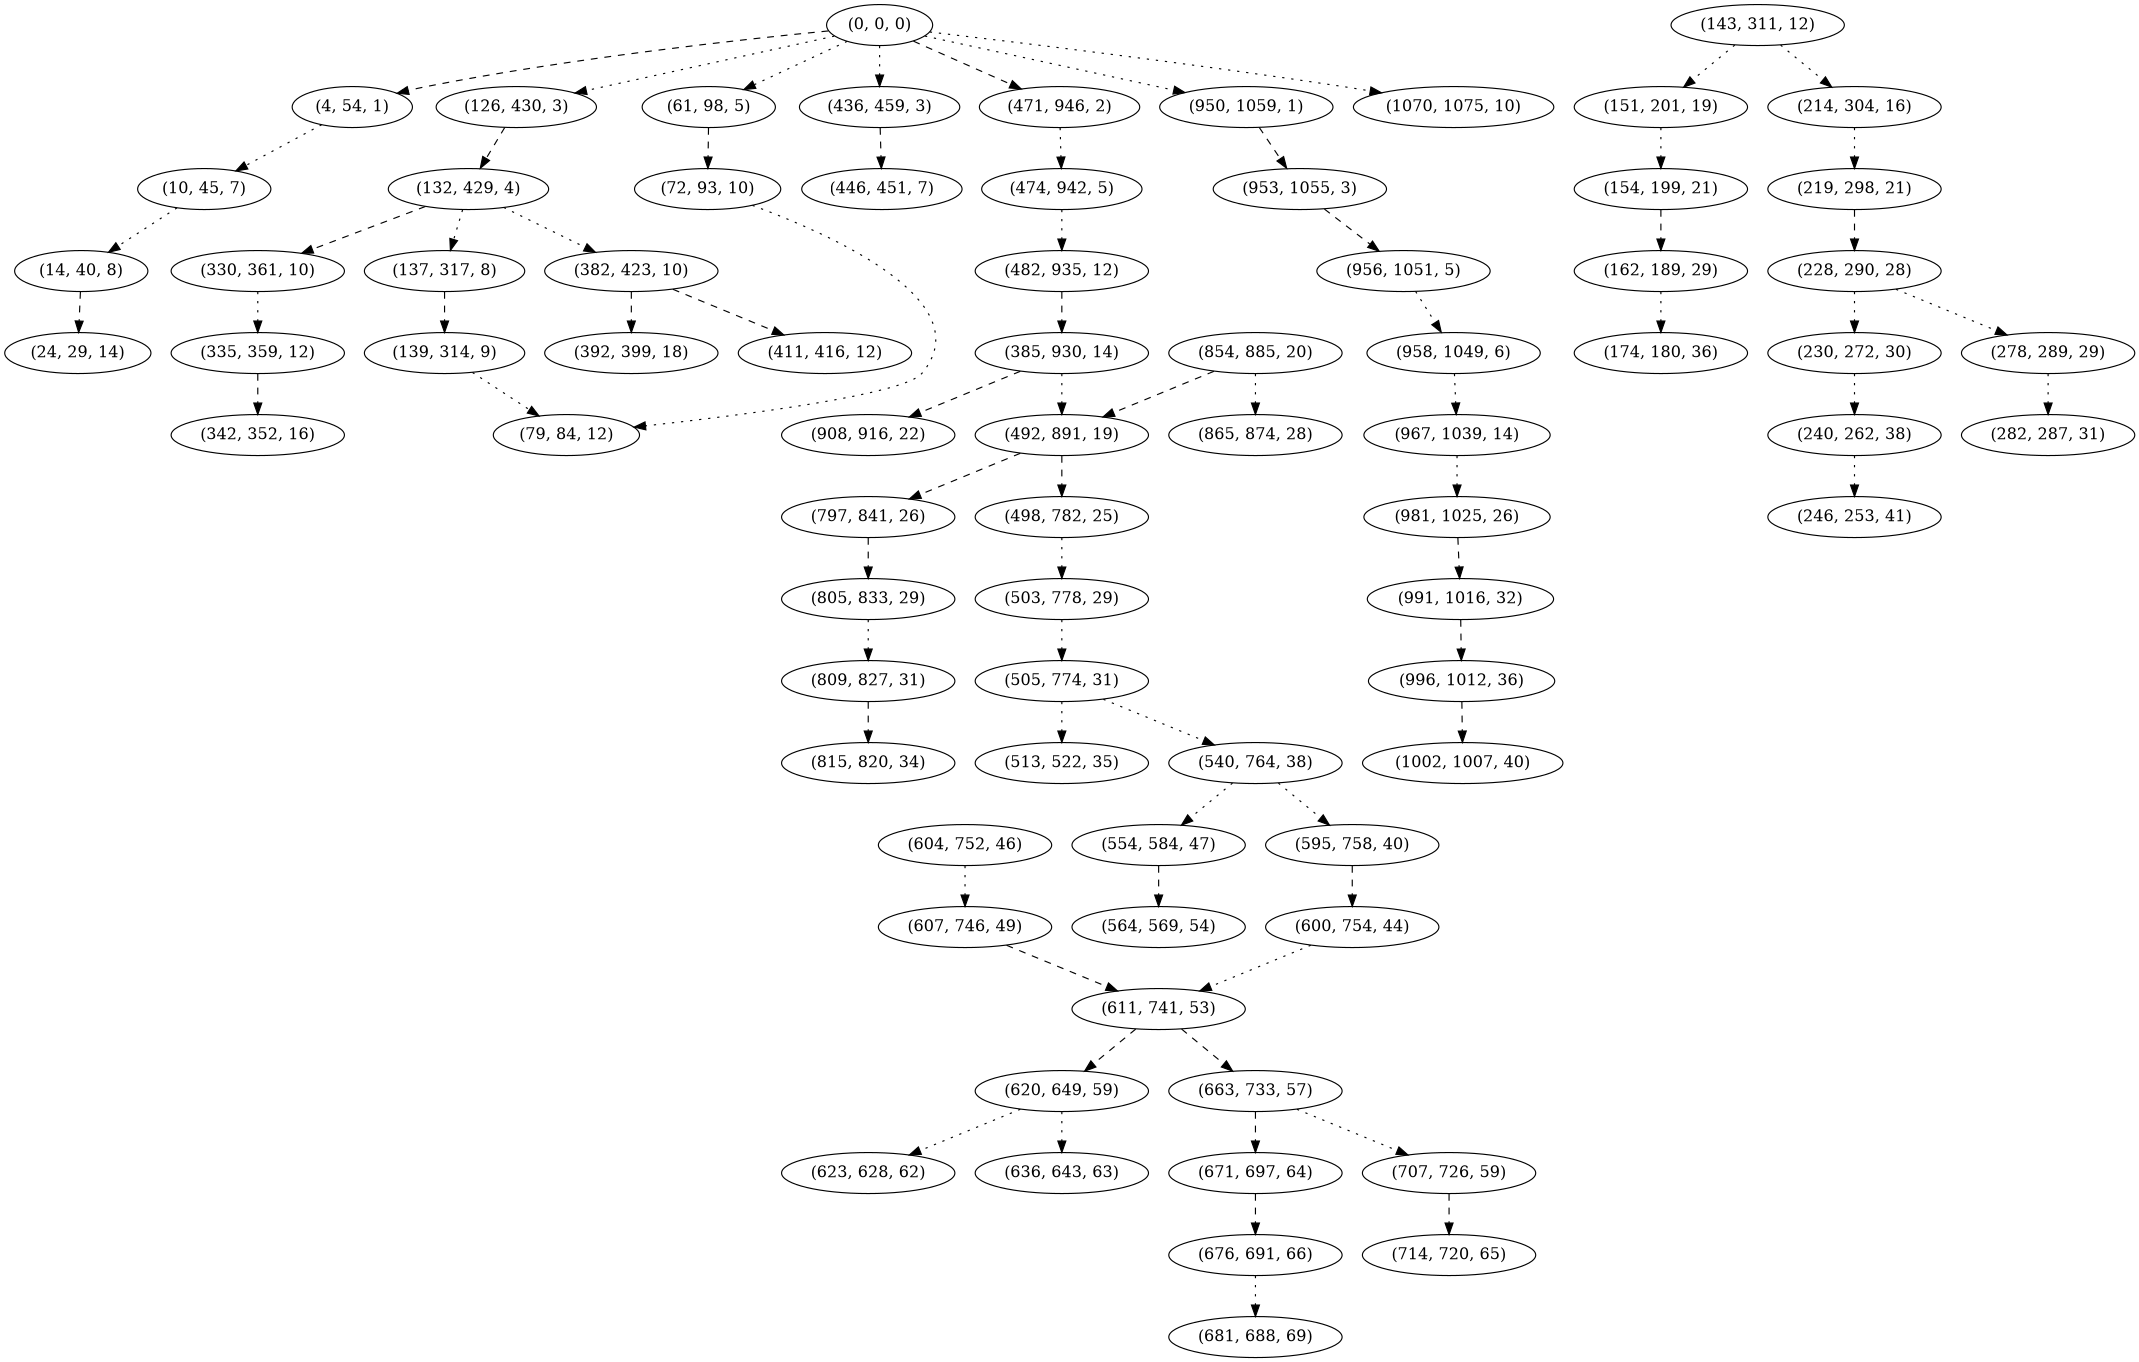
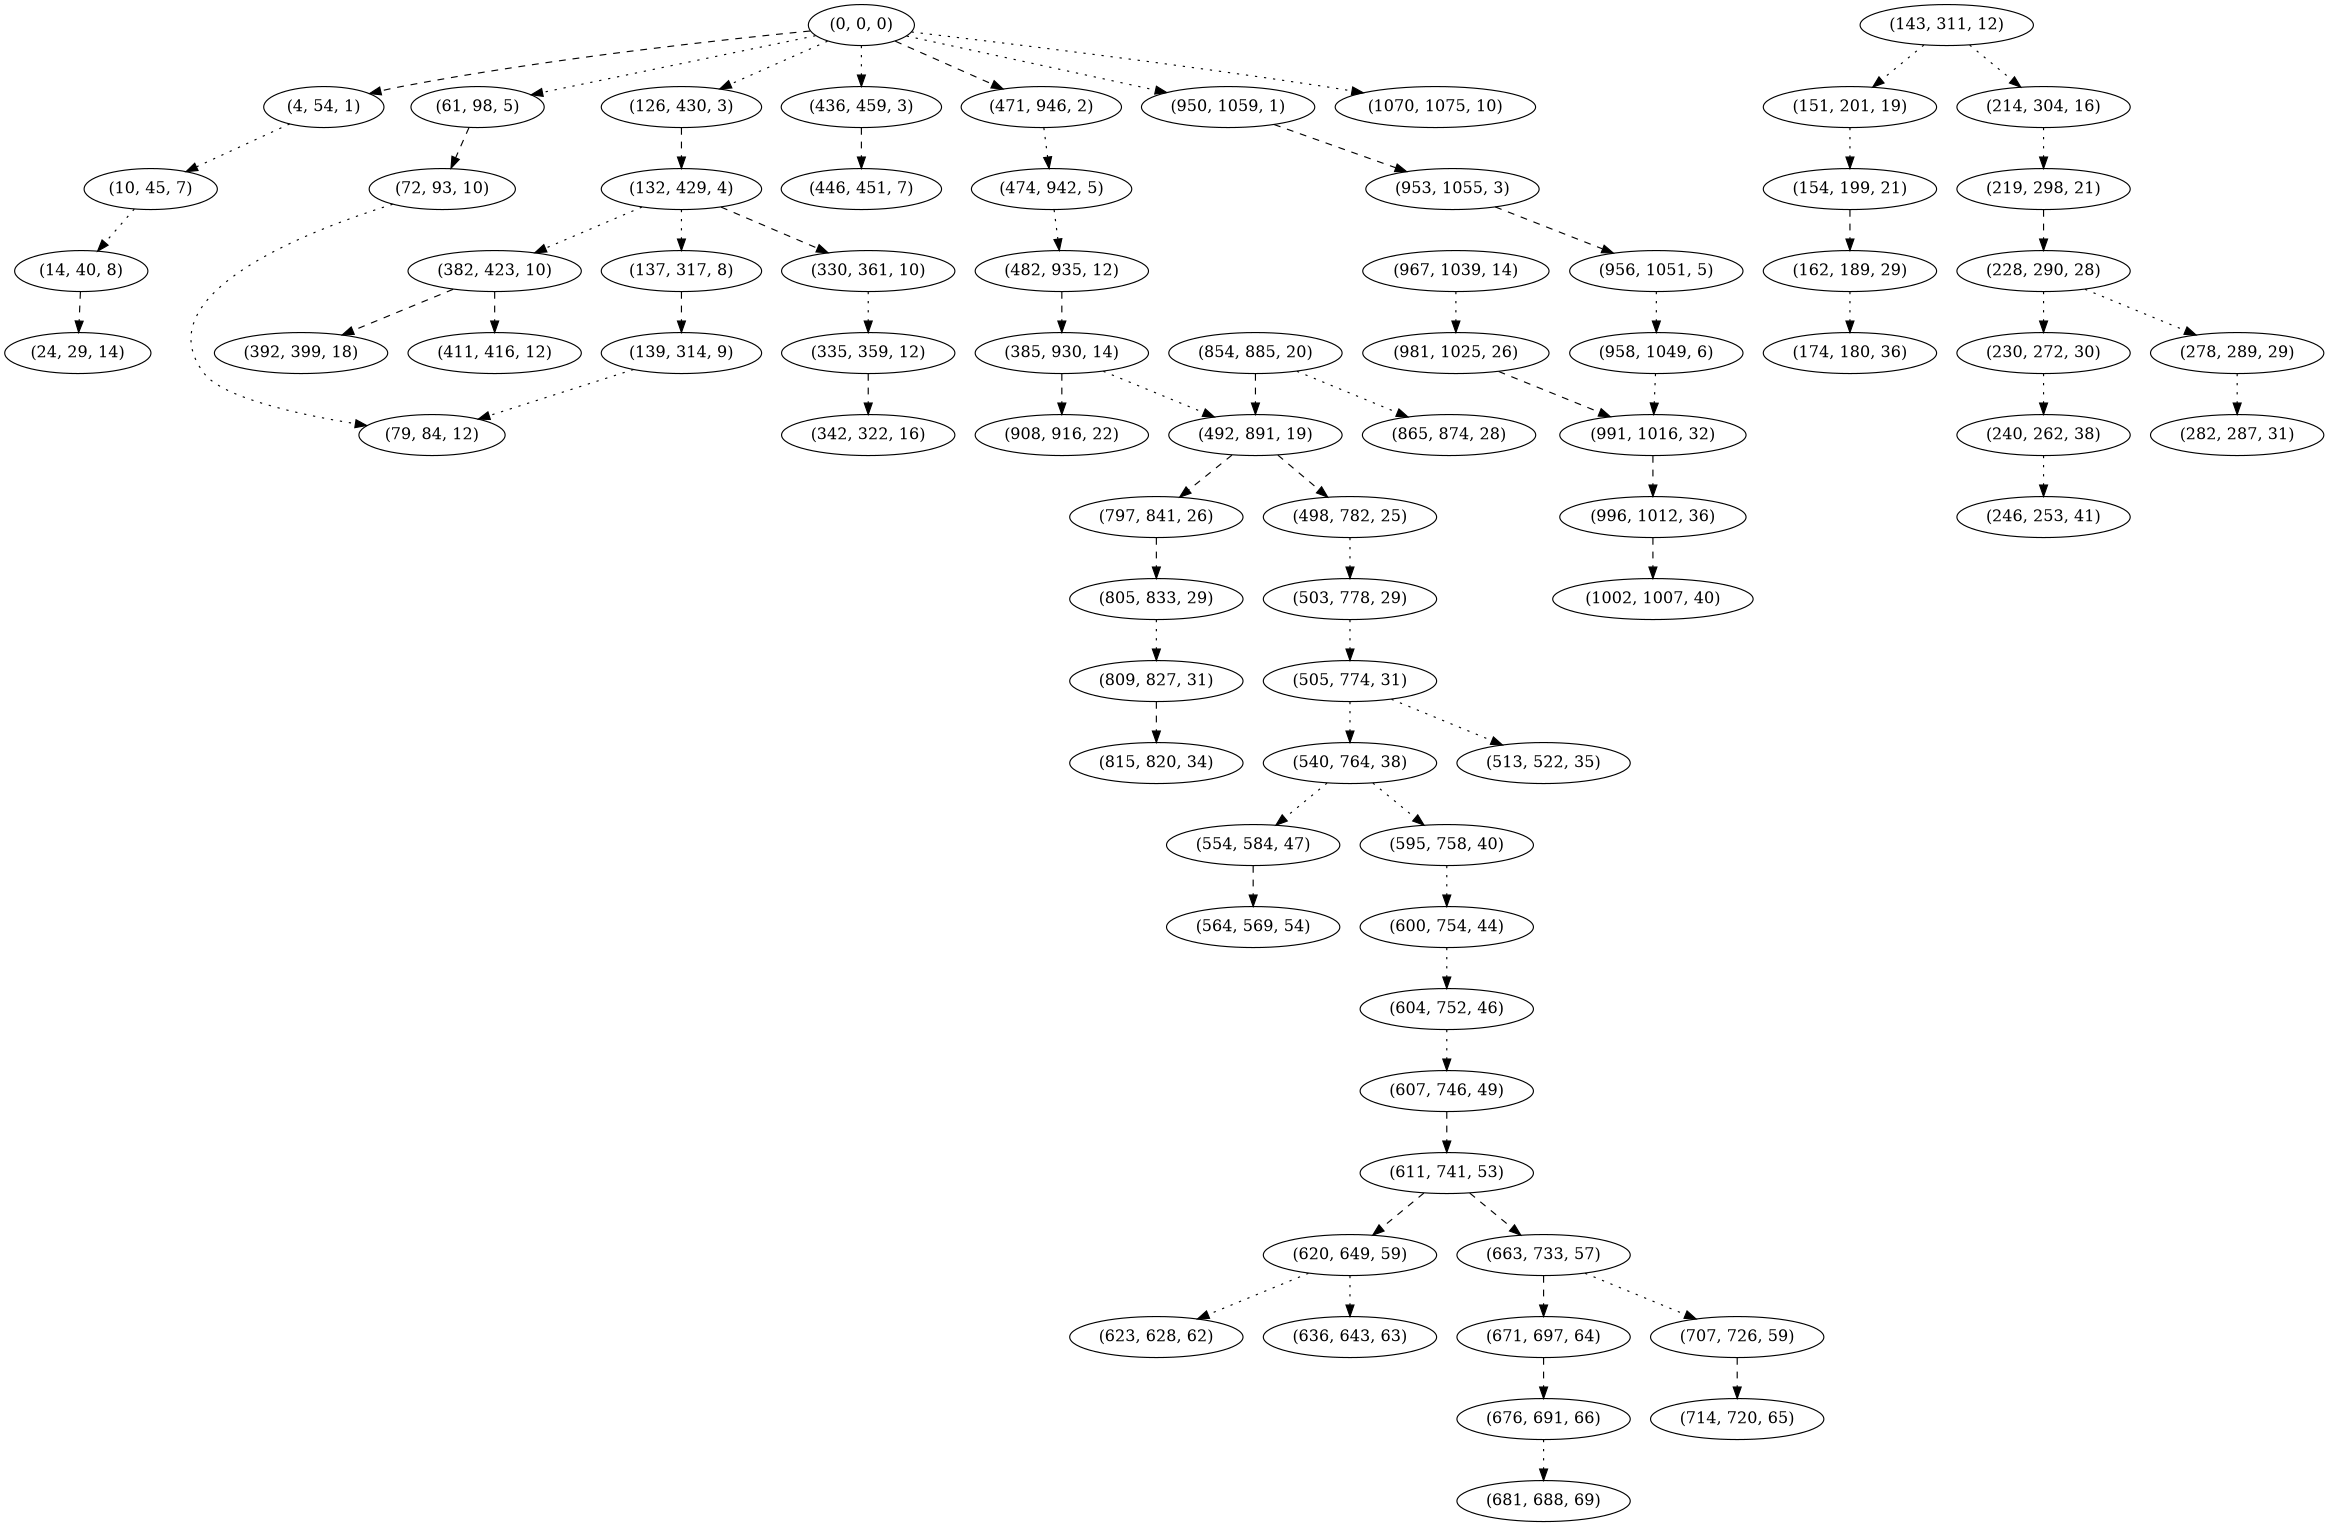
edge "(958, 1049, 6)" -> "(967, 1039, 14)": now "(958, 1049, 6)" -> "(991, 1016, 32)"
node "(342, 352, 16)": label "(342, 352, 16)" -> "(342, 322, 16)"
edge "(595, 758, 40)" -> "(600, 754, 44)": style dashed -> dotted
edge "(600, 754, 44)" -> "(611, 741, 53)": now "(600, 754, 44)" -> "(604, 752, 46)"
